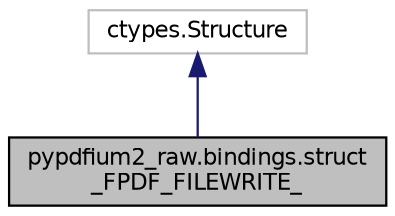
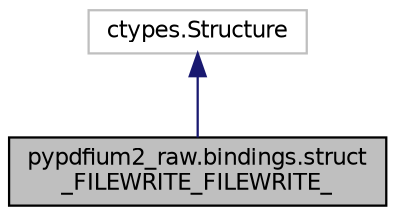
node "pypdfium2_raw.bindings.struct _FPDF_FILEWRITE_": label "pypdfium2_raw.bindings.struct _FPDF_FILEWRITE_" -> "pypdfium2_raw.bindings.struct _FILEWRITE_FILEWRITE_"
